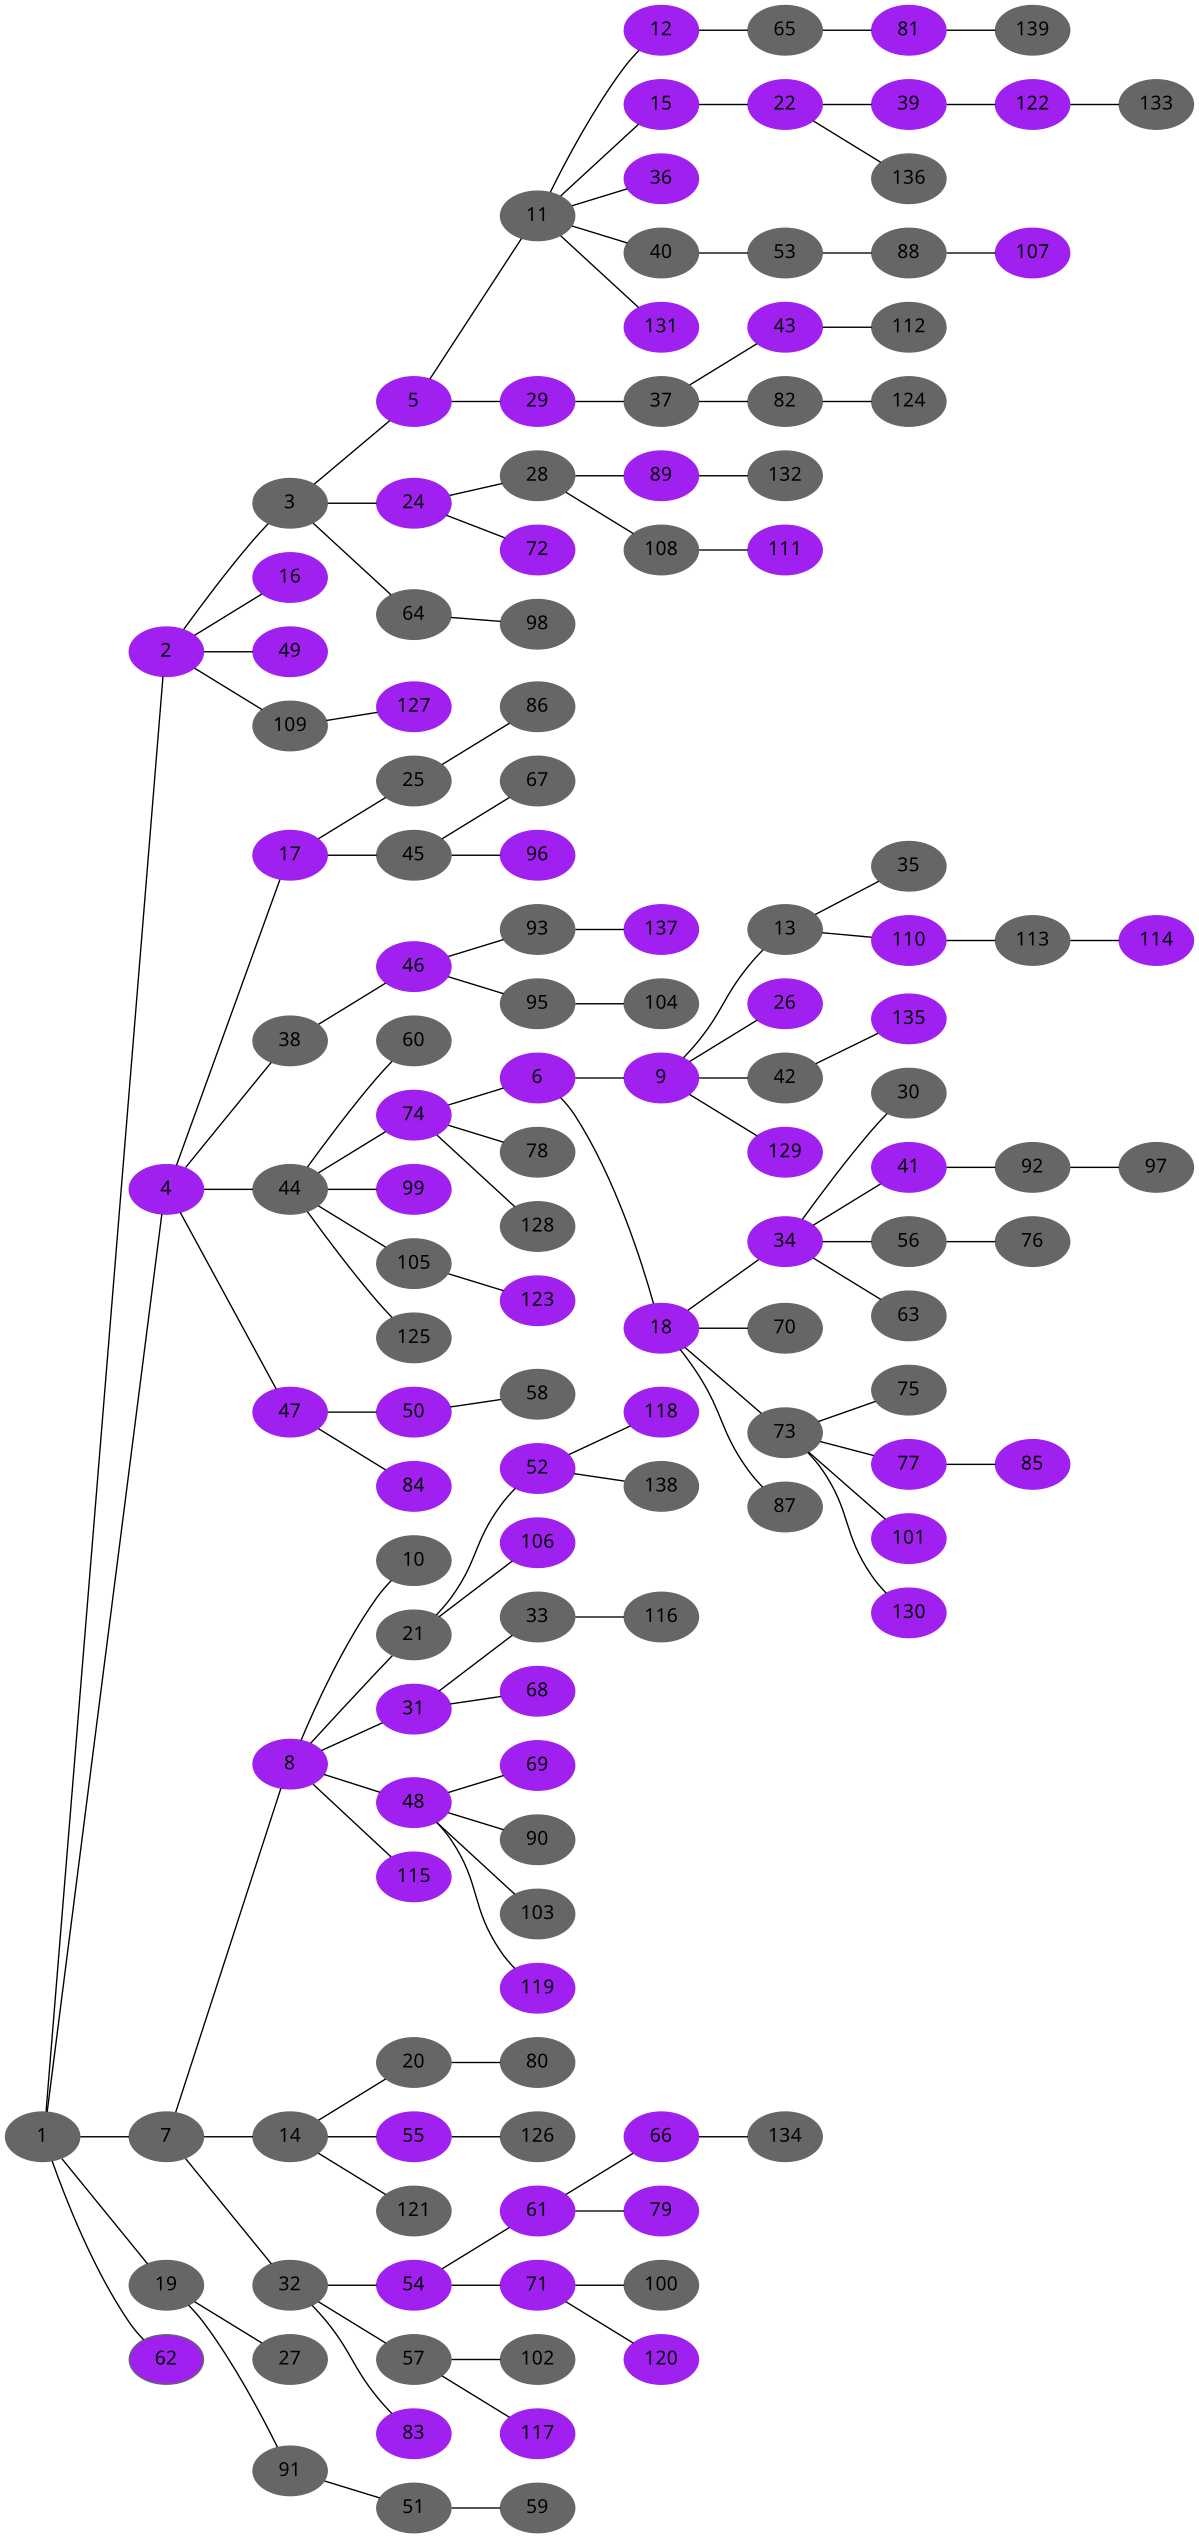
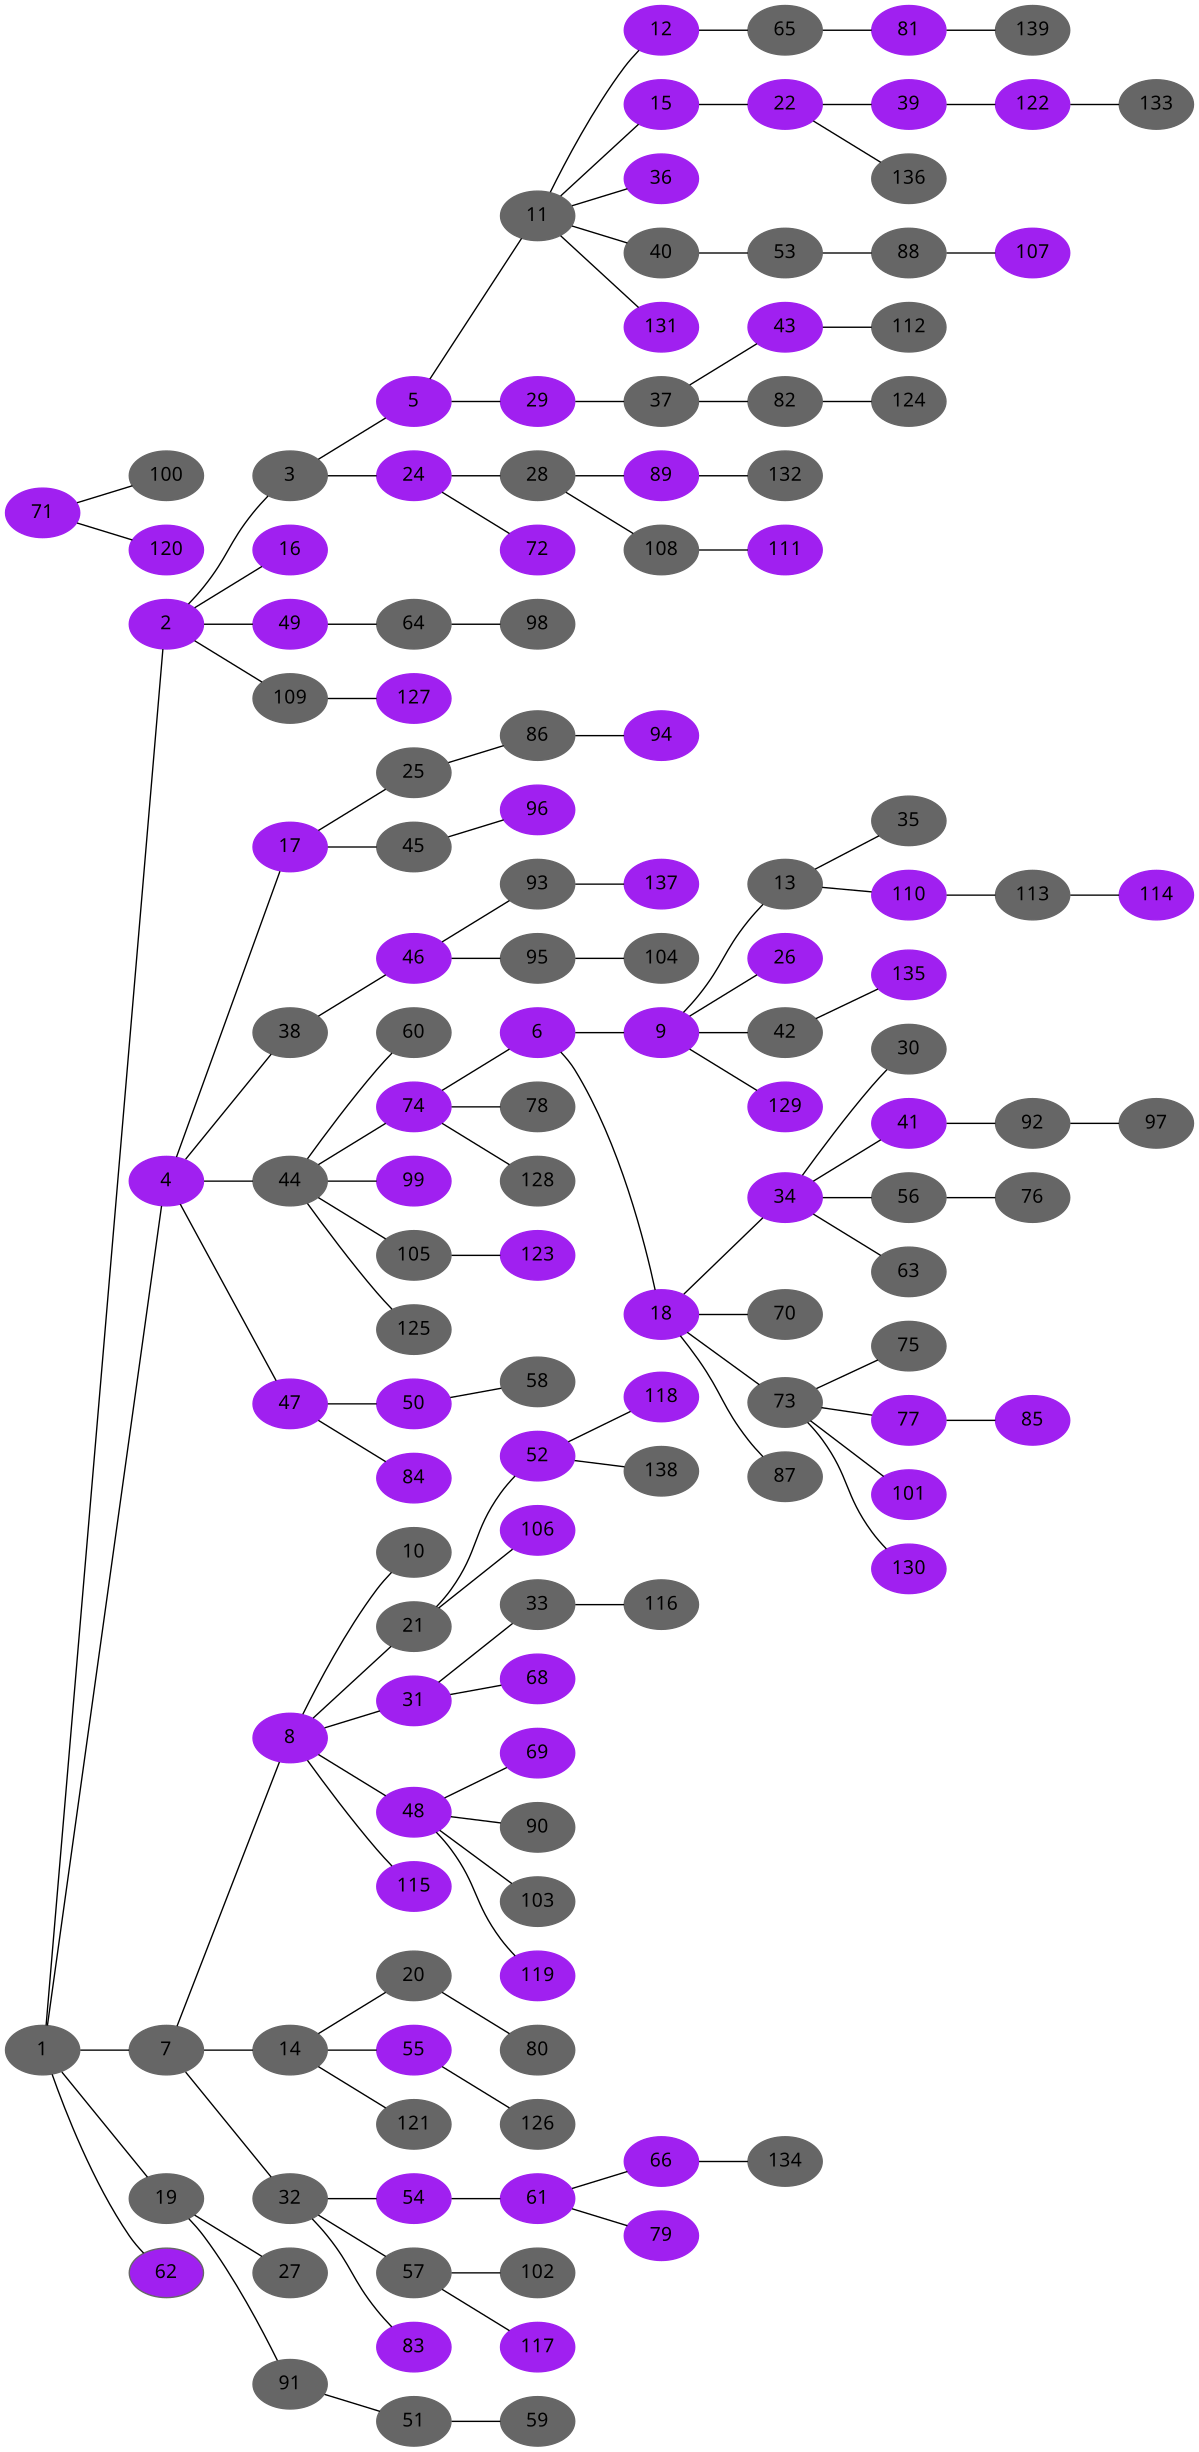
edge "3" -- "64": now "49" -- "64"
node "94": added
node "67": removed
edge "54" -- "71": removed
